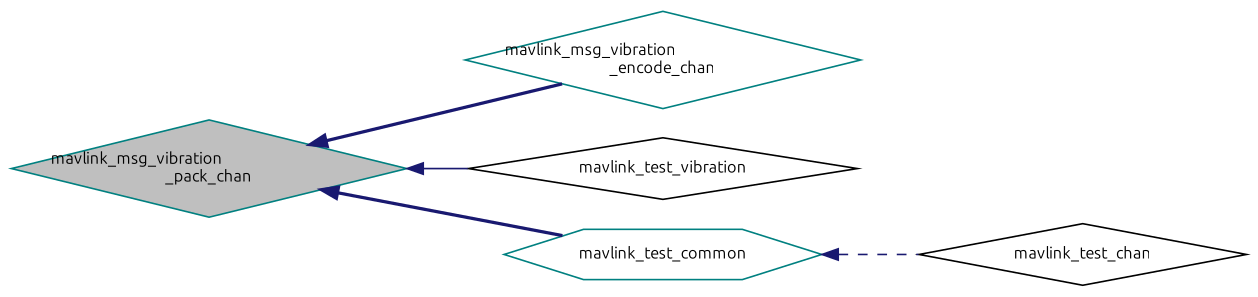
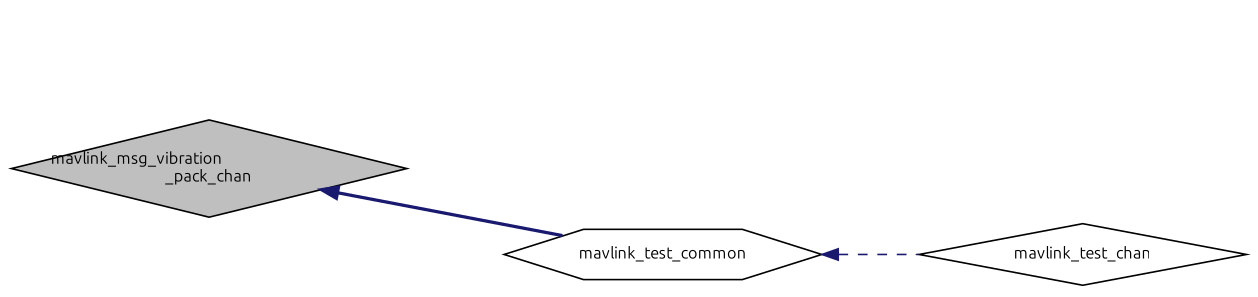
node "mavlink_msg_vibration _encode_chan": removed
node "mavlink_msg_vibration _pack_chan": color teal -> black
node "mavlink_test_vibration": removed
node "mavlink_test_common": color teal -> black
